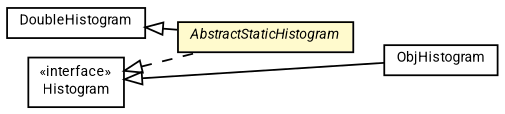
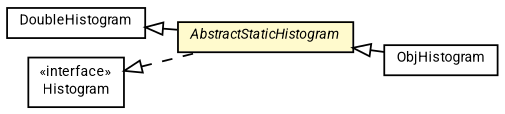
edge "ObjHistogram" -> "Histogram": now "ObjHistogram" -> "AbstractStaticHistogram"
